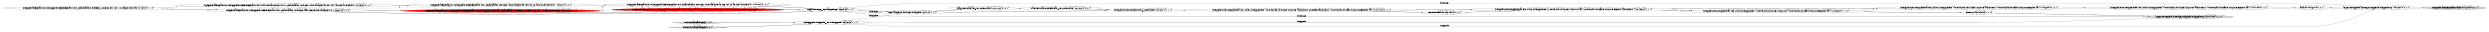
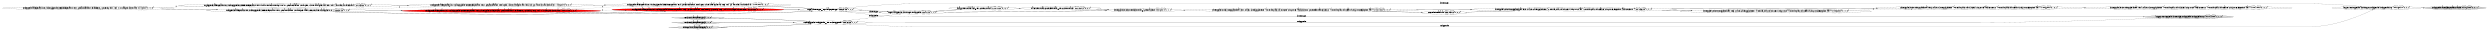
node "latch.await()@@@58@@@['0', '0', '1']": removed
node "assertBusy(null)@@@42@@@['1', '1', '0']": removed
node "testClusterStateUpdateLogging['1', '0', '0']": added
